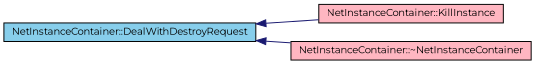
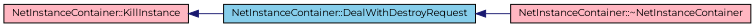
edge "NetInstanceContainer::KillInstance" -> "NetInstanceContainer::DealWithDestroyRequest": reversed
